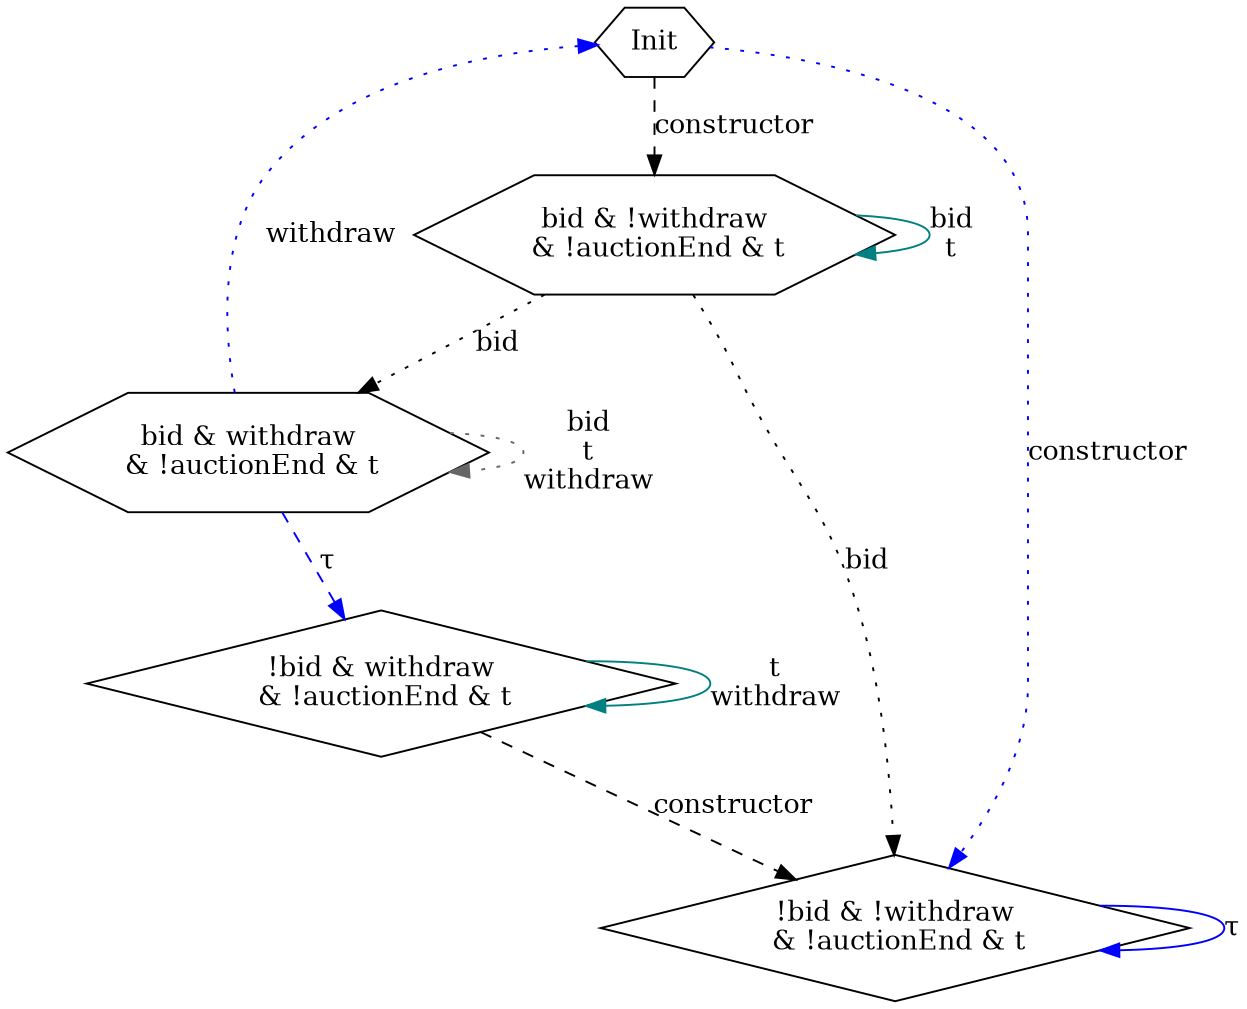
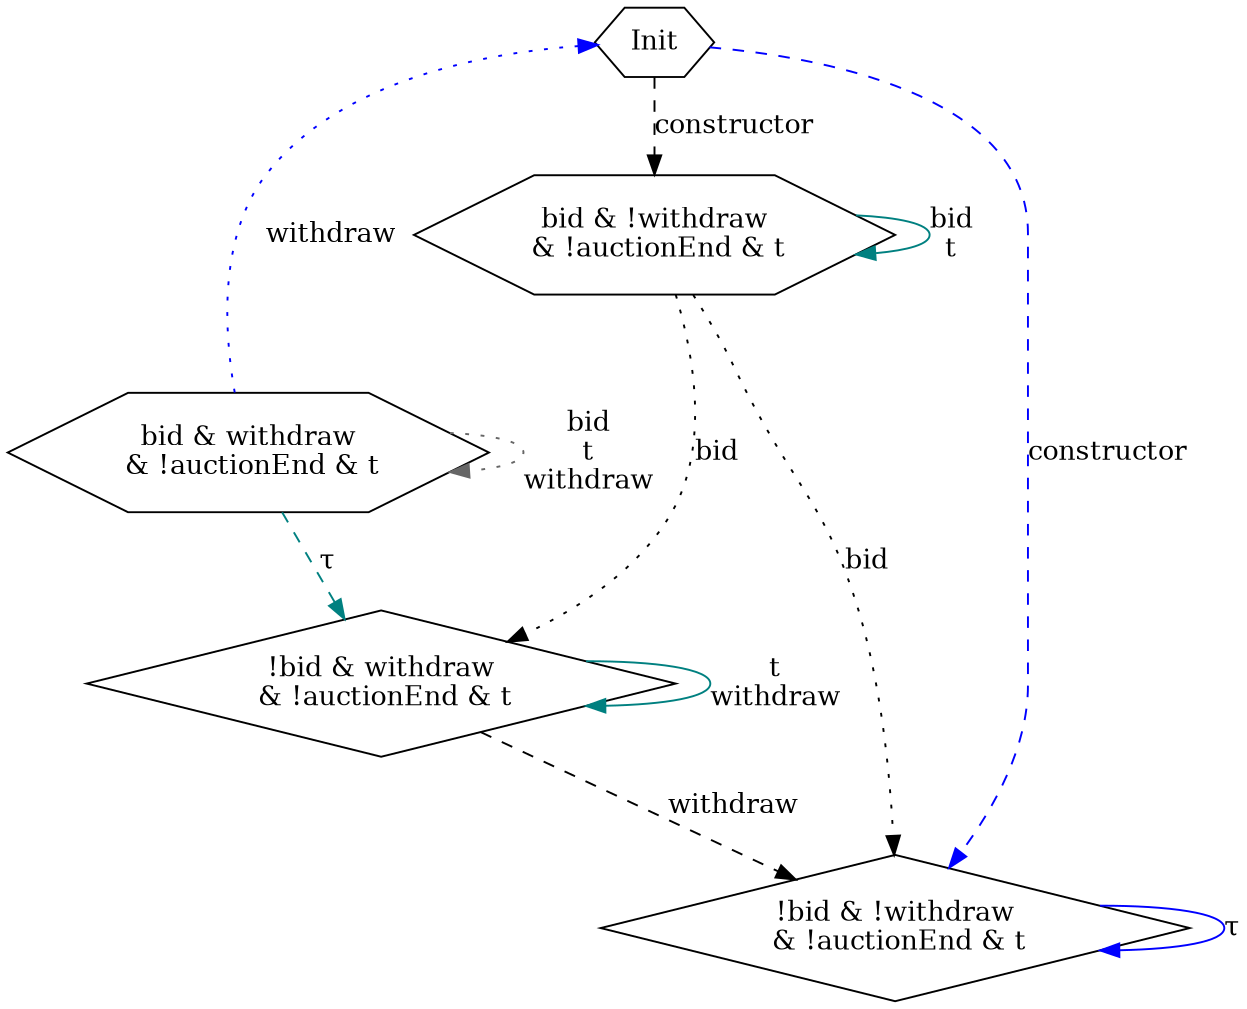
edge "bid & !withdraw & !auctionEnd & t" -> "bid & withdraw & !auctionEnd & t": now "bid & !withdraw & !auctionEnd & t" -> "!bid & withdraw & !auctionEnd & t"
edge "Init" -> "!bid & !withdraw & !auctionEnd & t": style dotted -> dashed
edge "bid & withdraw & !auctionEnd & t" -> "!bid & withdraw & !auctionEnd & t": color blue -> teal
edge "!bid & withdraw & !auctionEnd & t" -> "!bid & !withdraw & !auctionEnd & t": label "constructor" -> "withdraw"
